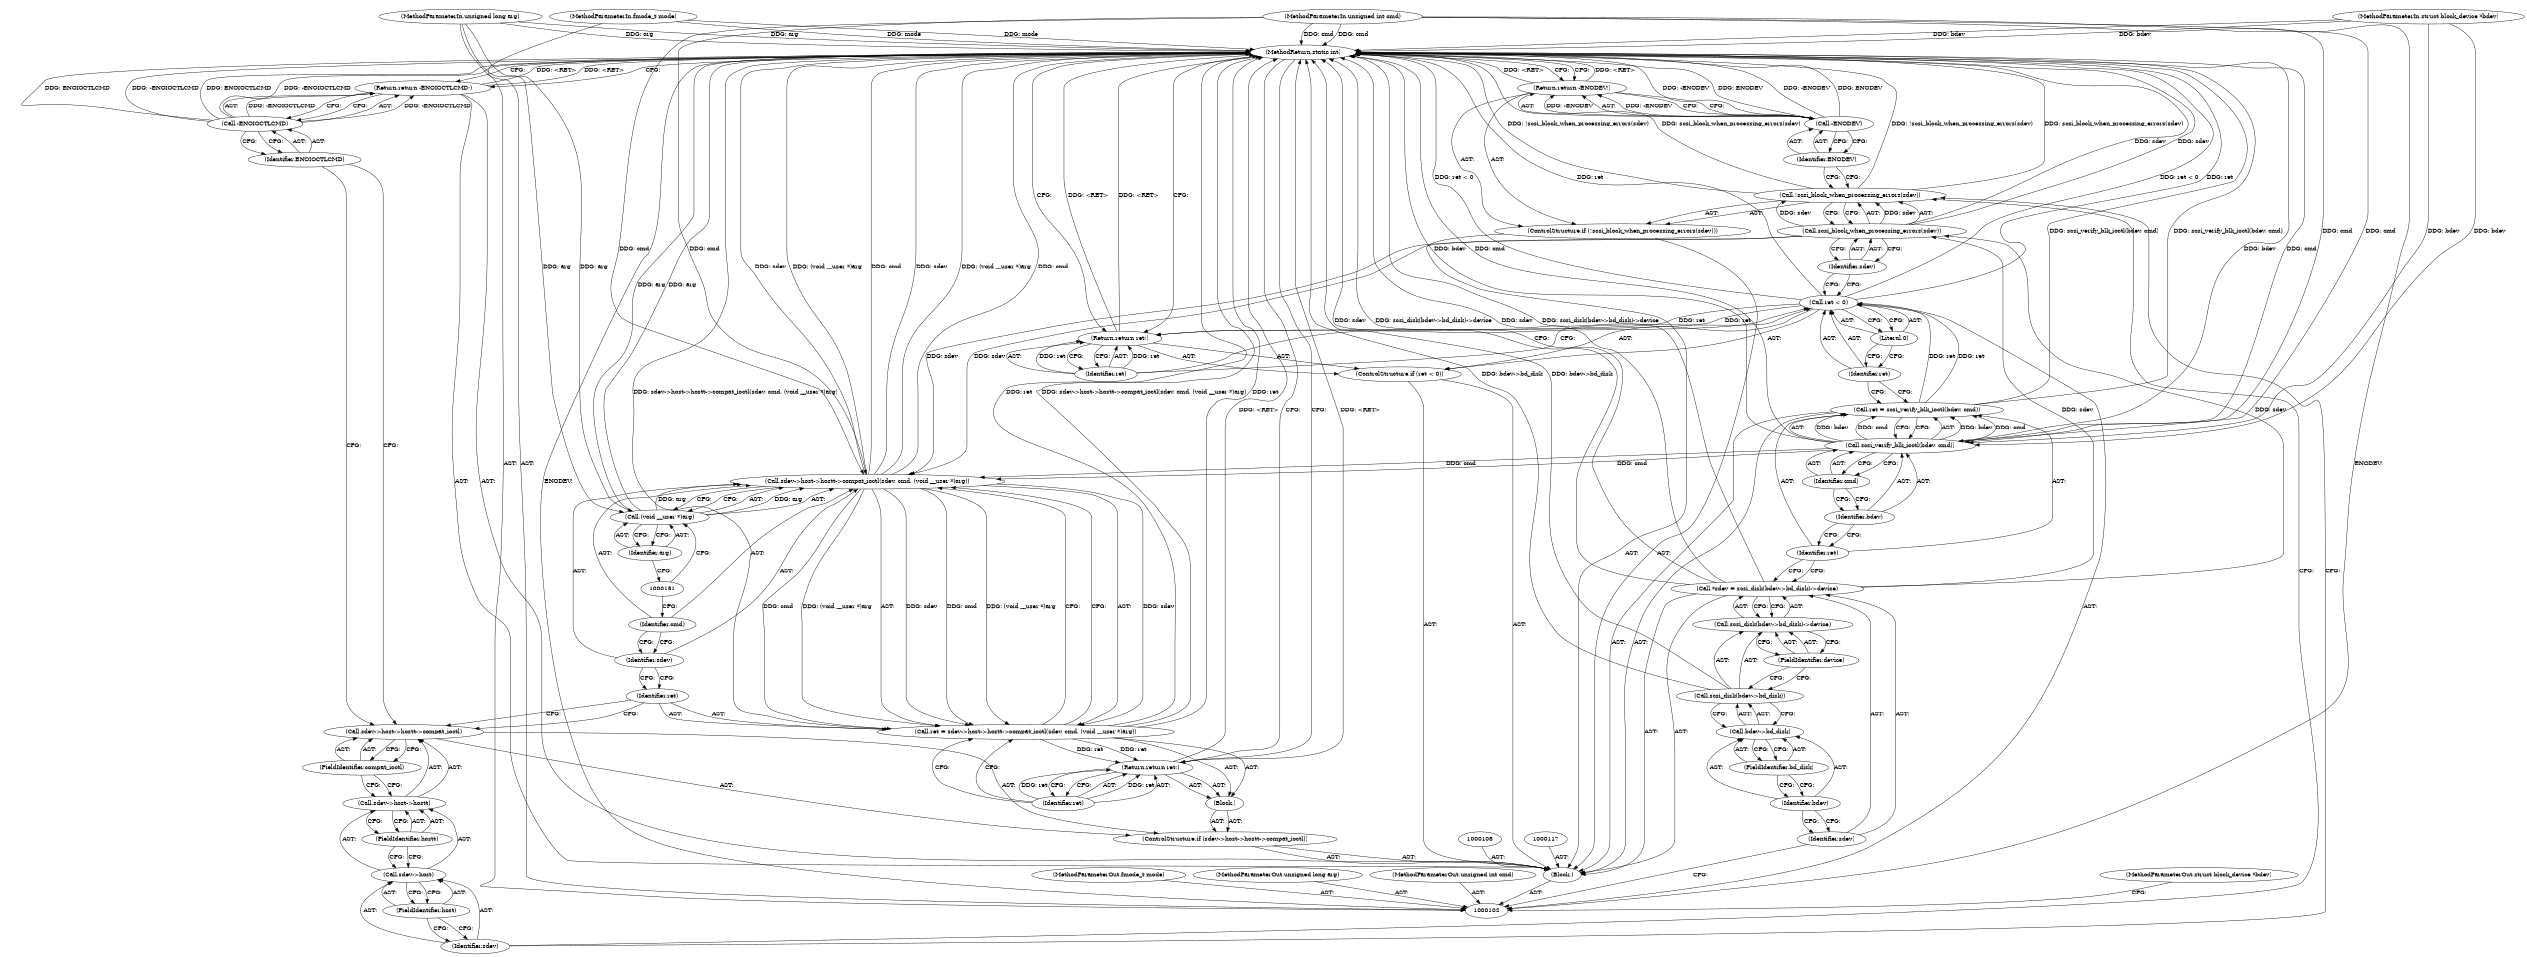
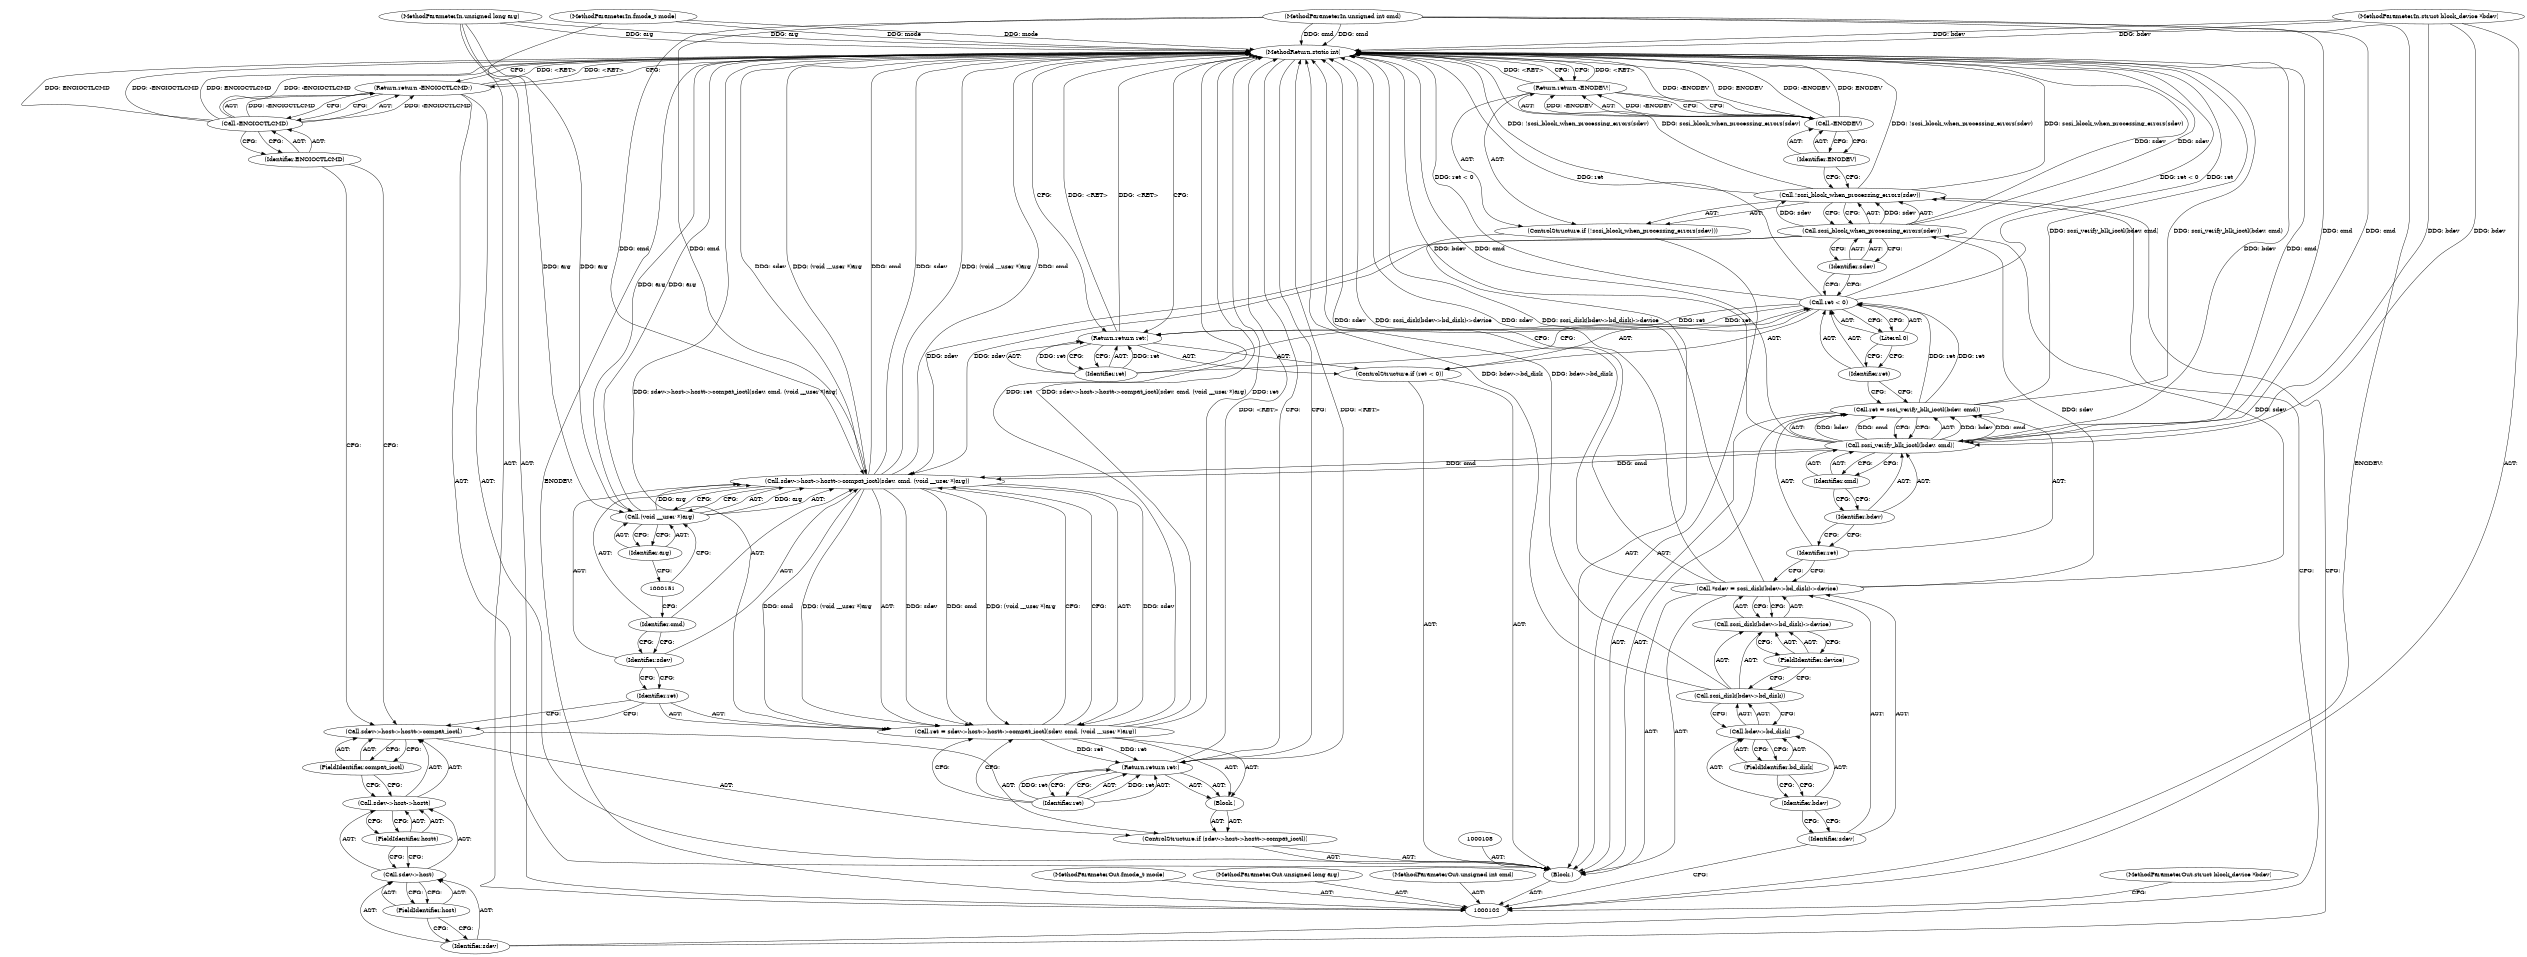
edge "(Call,ret < 0)" -> "1000102": now "(MethodParameterIn,struct block_device *bdev)" -> "1000102"
node "1000117": removed
